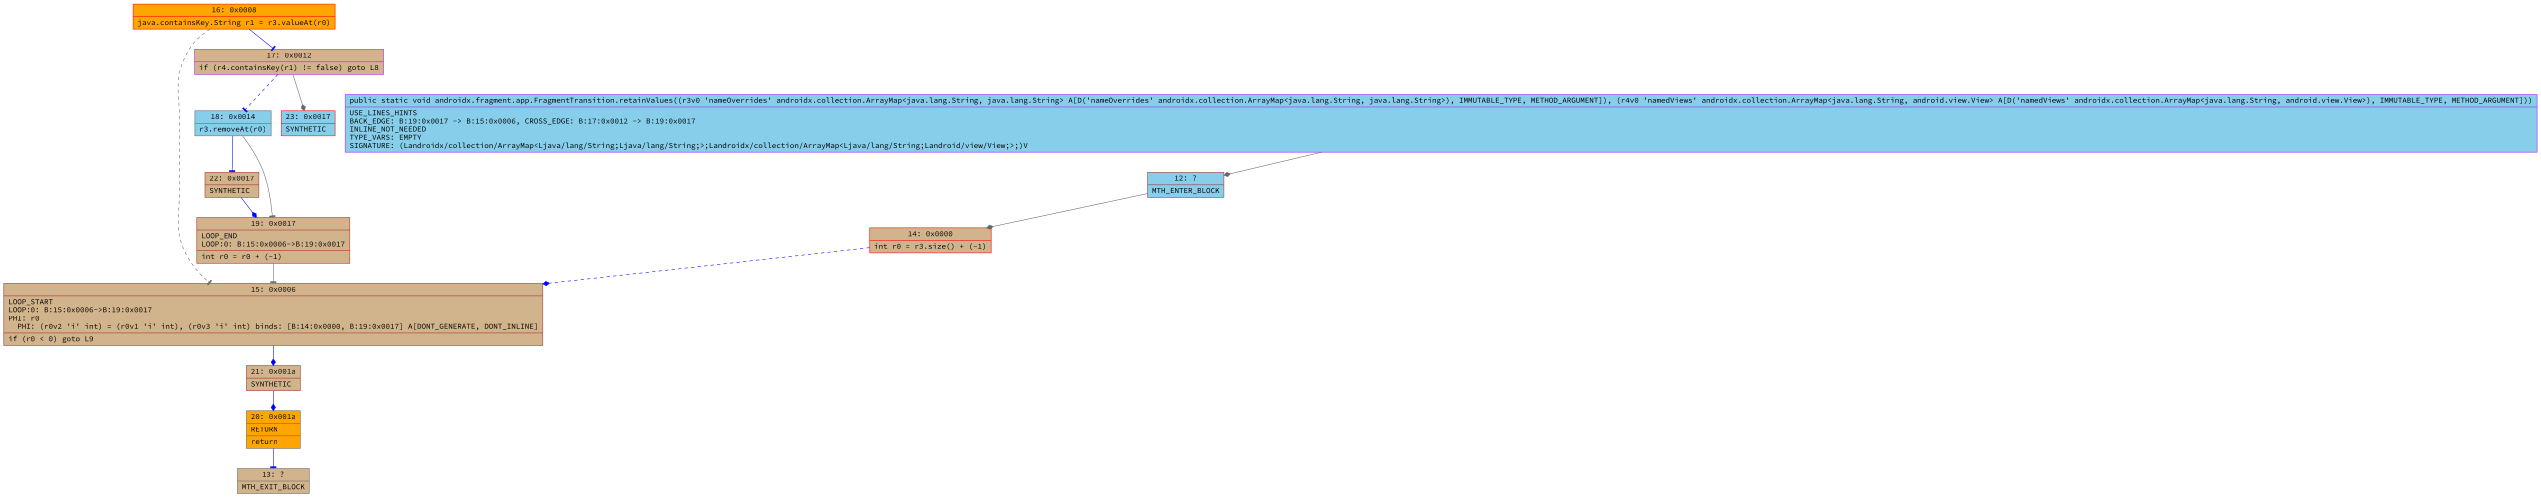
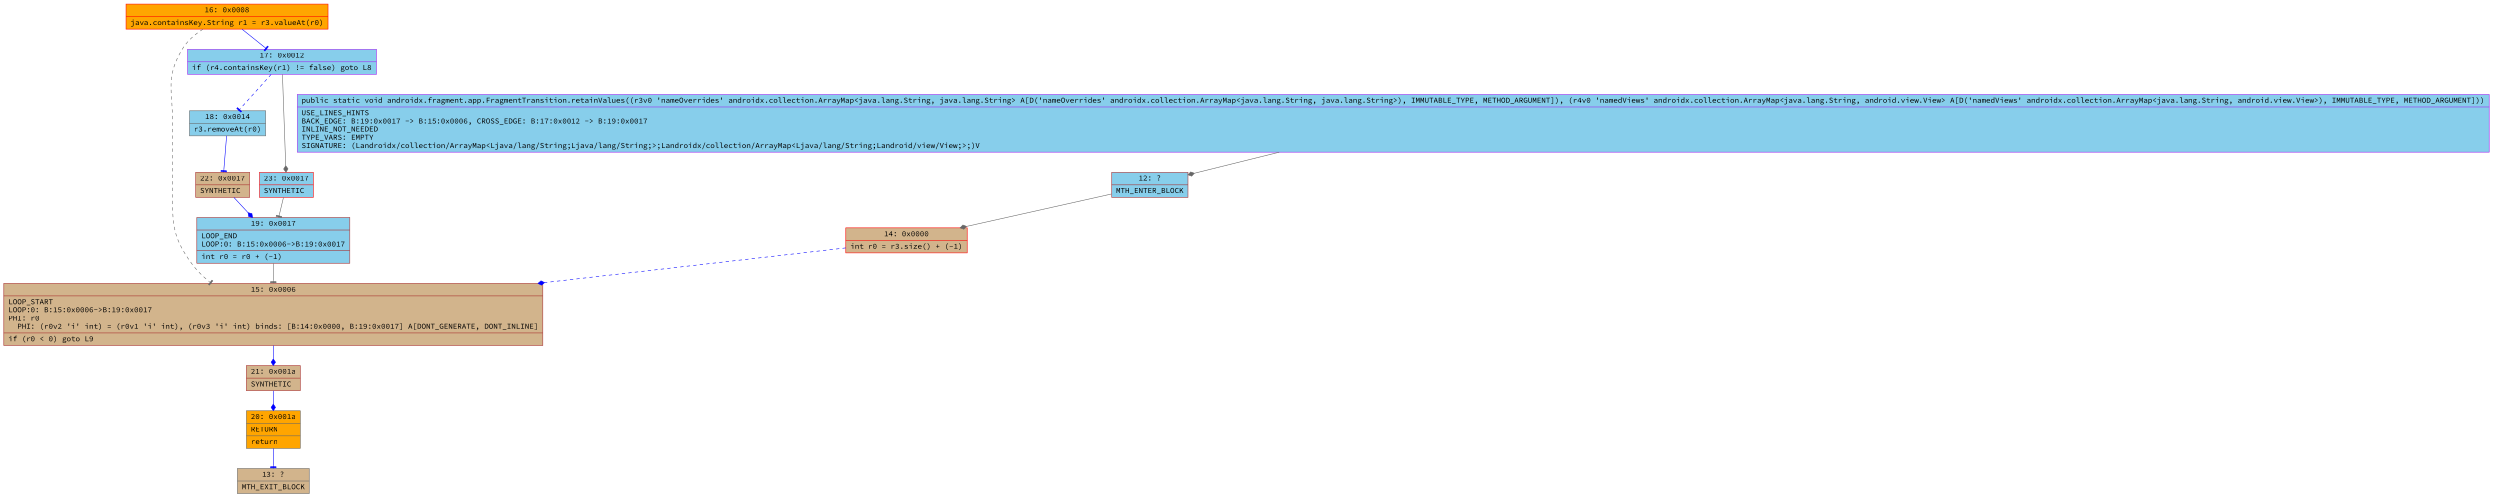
node "17: 0x0012": fillcolor tan -> skyblue
edge "18: 0x0014" -> "19: 0x0017": now "23: 0x0017" -> "19: 0x0017"
node "19: 0x0017": fillcolor tan -> skyblue
